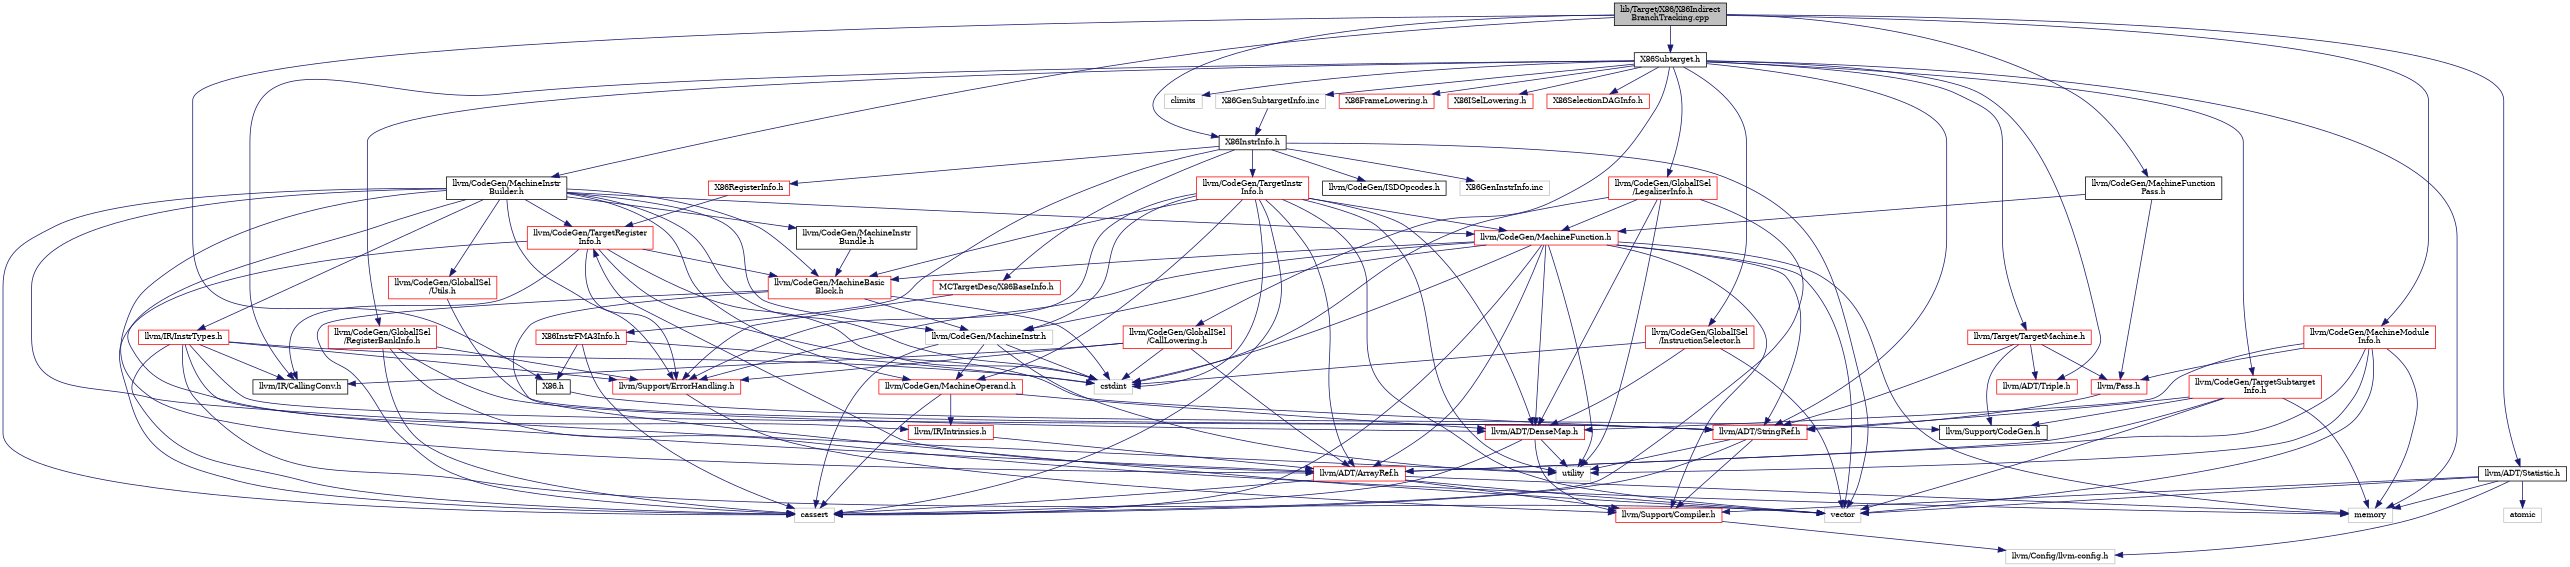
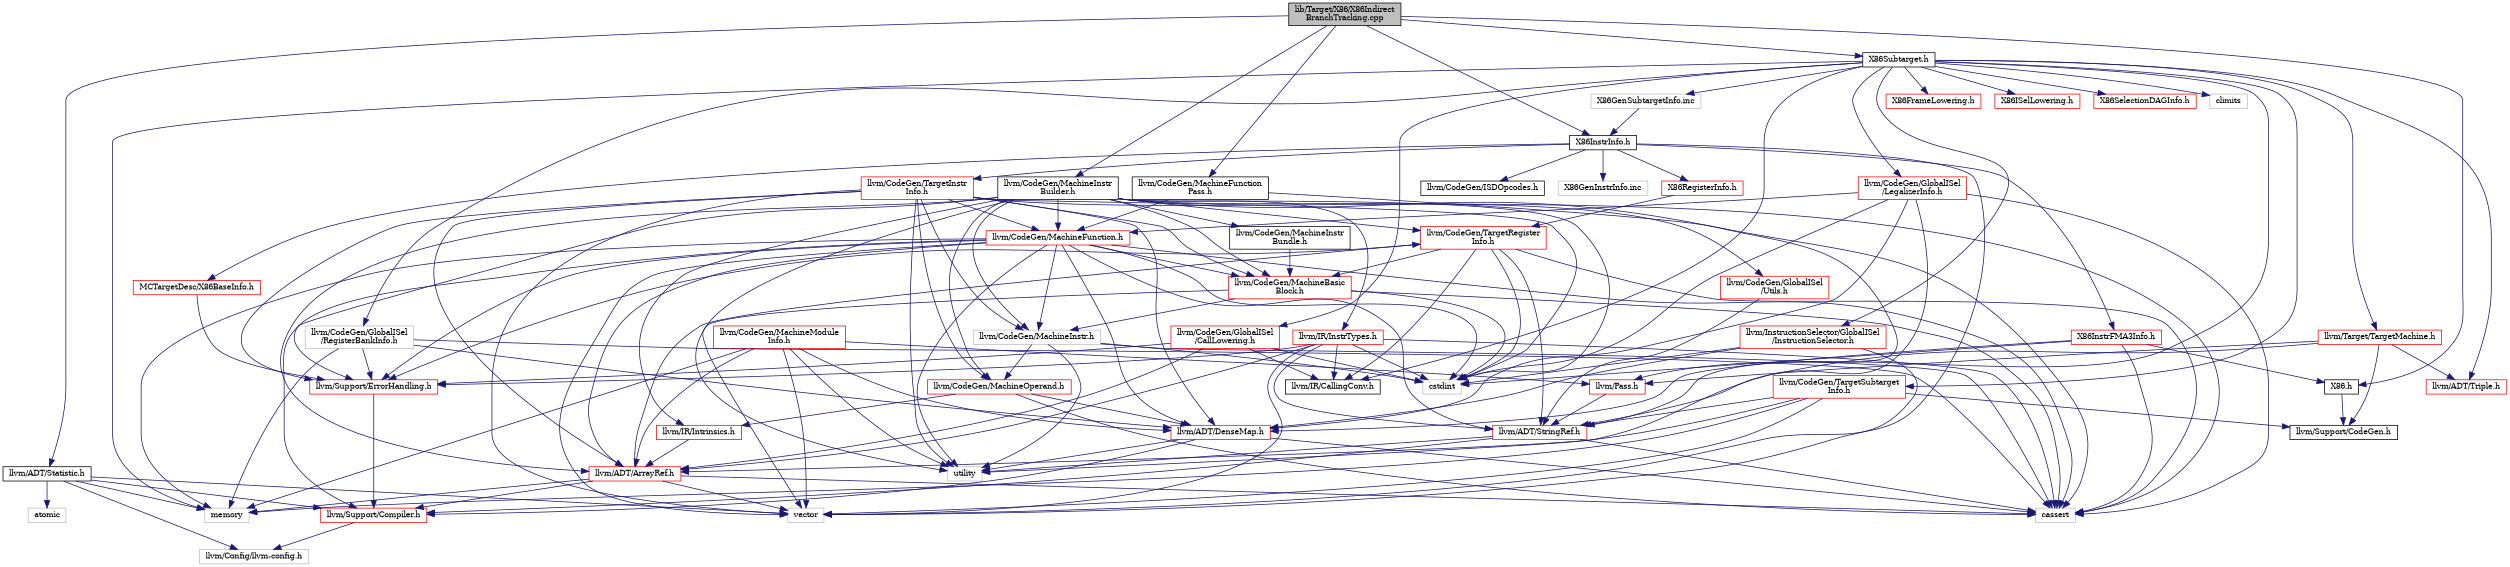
edge "lib/Target/X86/X86Indirect BranchTracking.cpp" -> "llvm/CodeGen/MachineModule Info.h": removed
node "llvm/CodeGen/GlobalISel /RegisterBankInfo.h": color red -> grey75
node "llvm/CodeGen/GlobalISel /InstructionSelector.h": label "llvm/CodeGen/GlobalISel /InstructionSelector.h" -> "llvm/InstructionSelector/GlobalISel /InstructionSelector.h"
edge "X86InstrFMA3Info.h" -> "llvm/ADT/DenseMap.h": added
